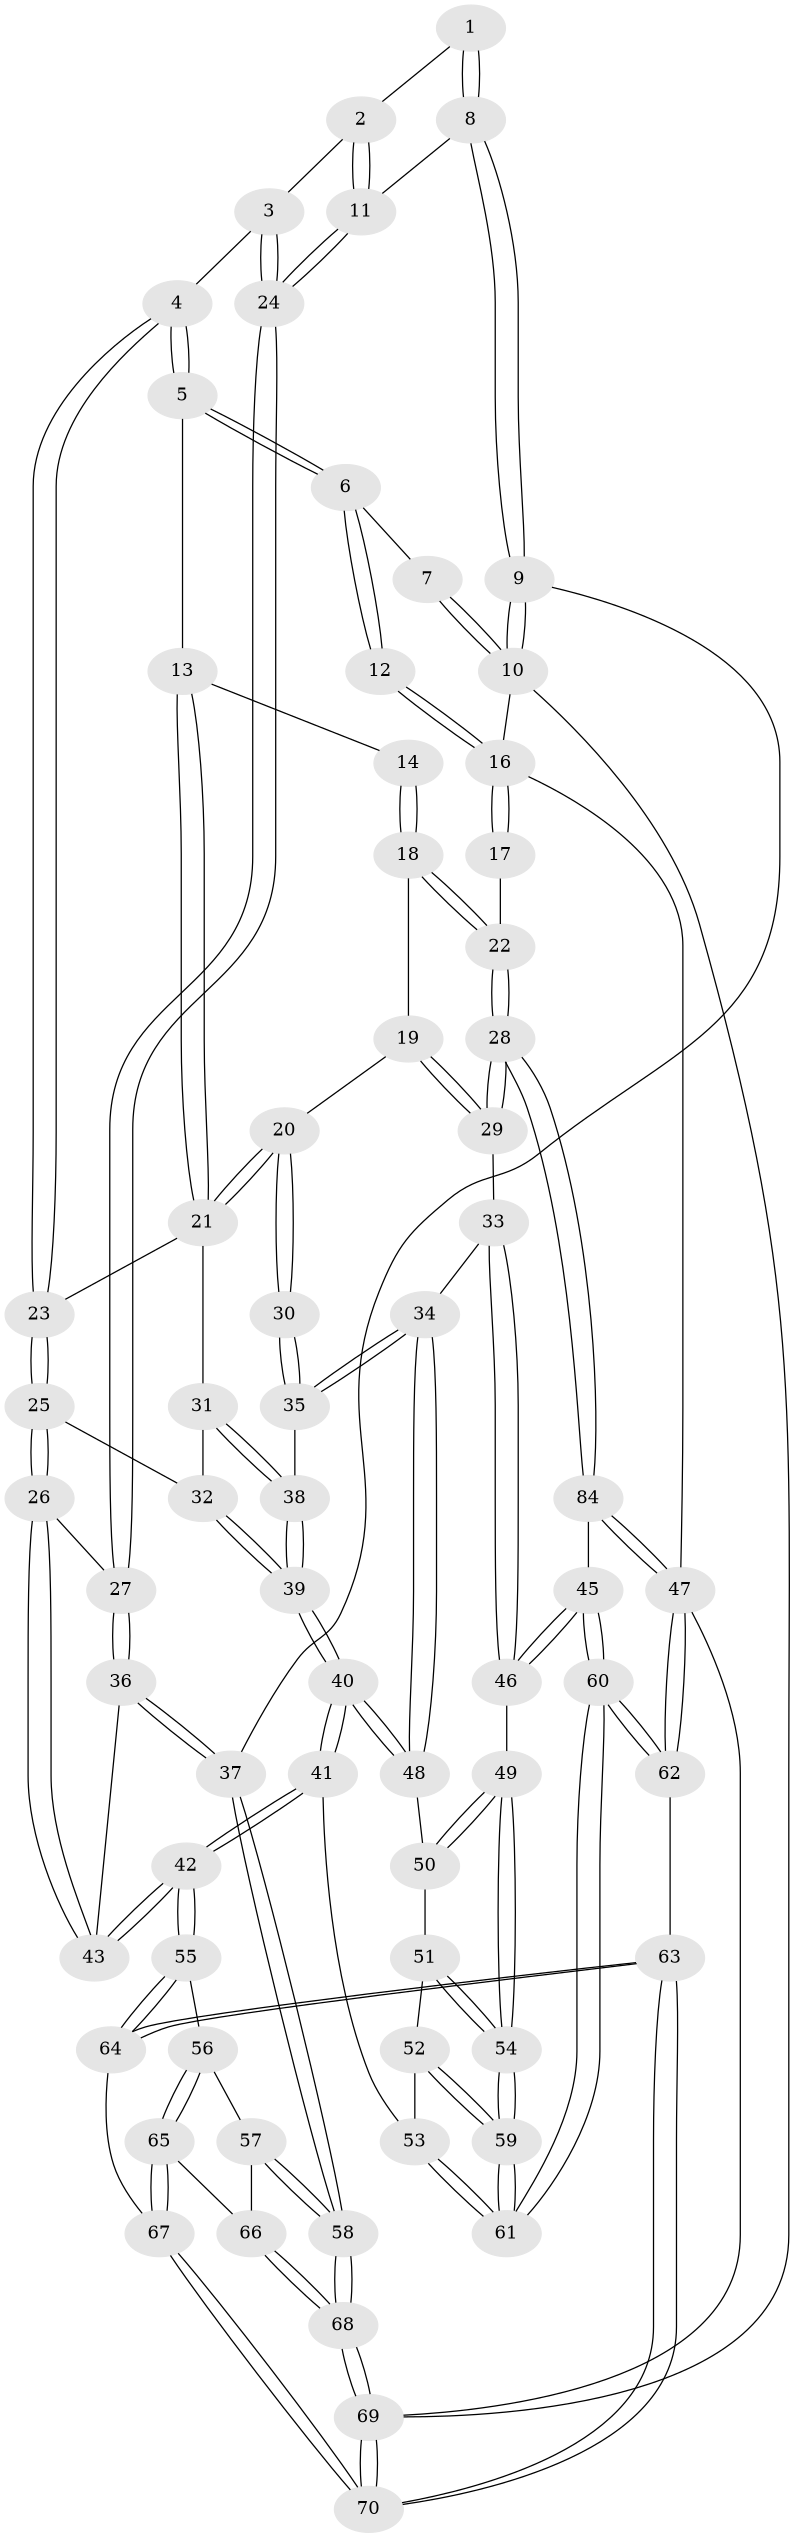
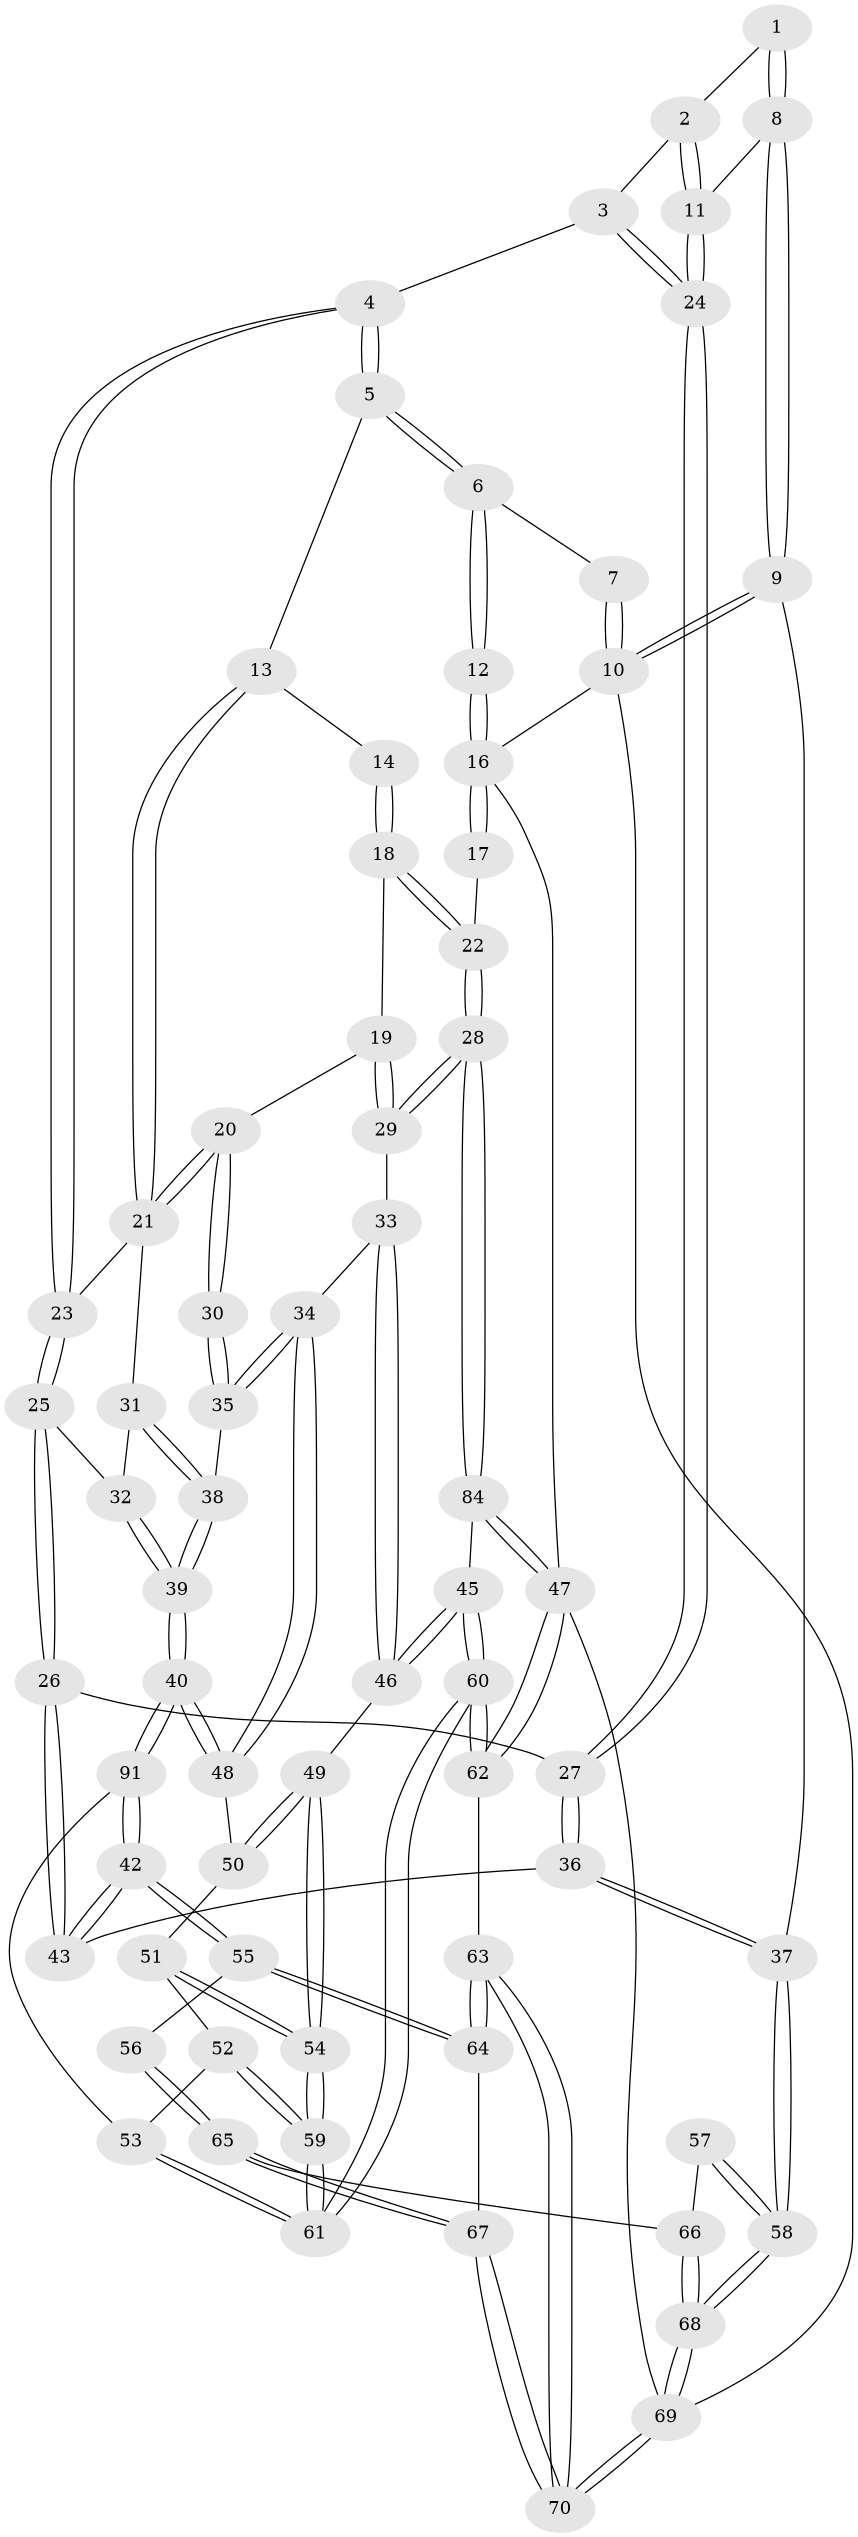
node "41": label "41" -> "91"
edge "56" -- "57": removed
